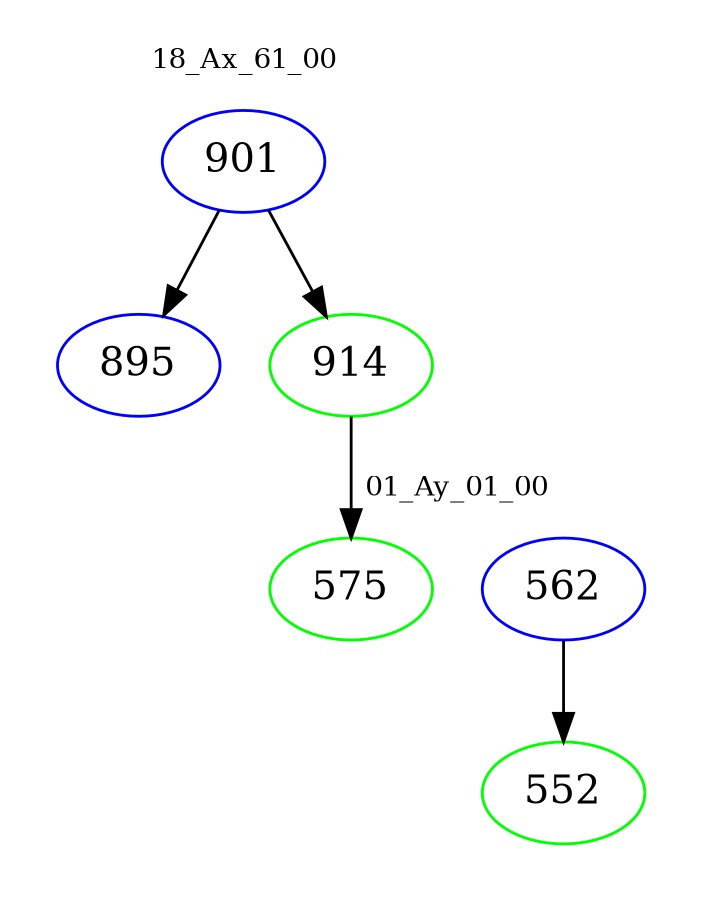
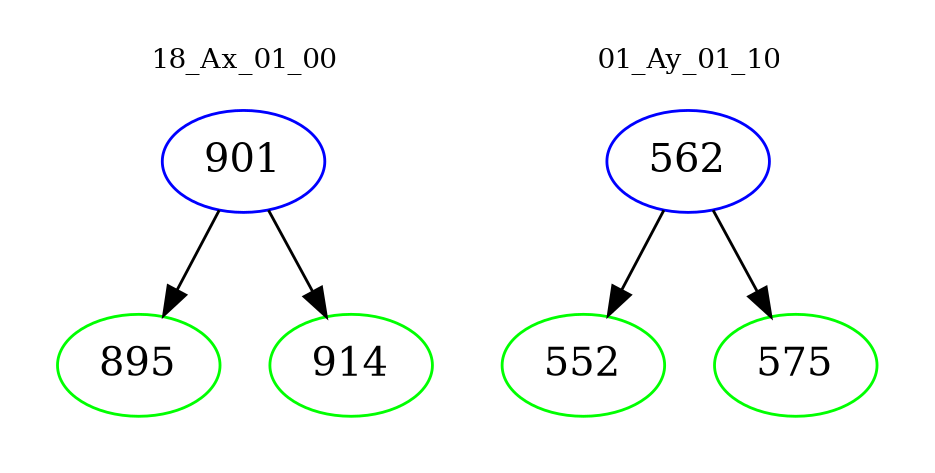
cluster "18_Ax_61_00": label "18_Ax_61_00" -> "18_Ax_01_00"
node "895": color blue -> green
edge "914" -> "575": now "562" -> "575"
cluster "01_Ay_01_00": label "01_Ay_01_00" -> "01_Ay_01_10"
